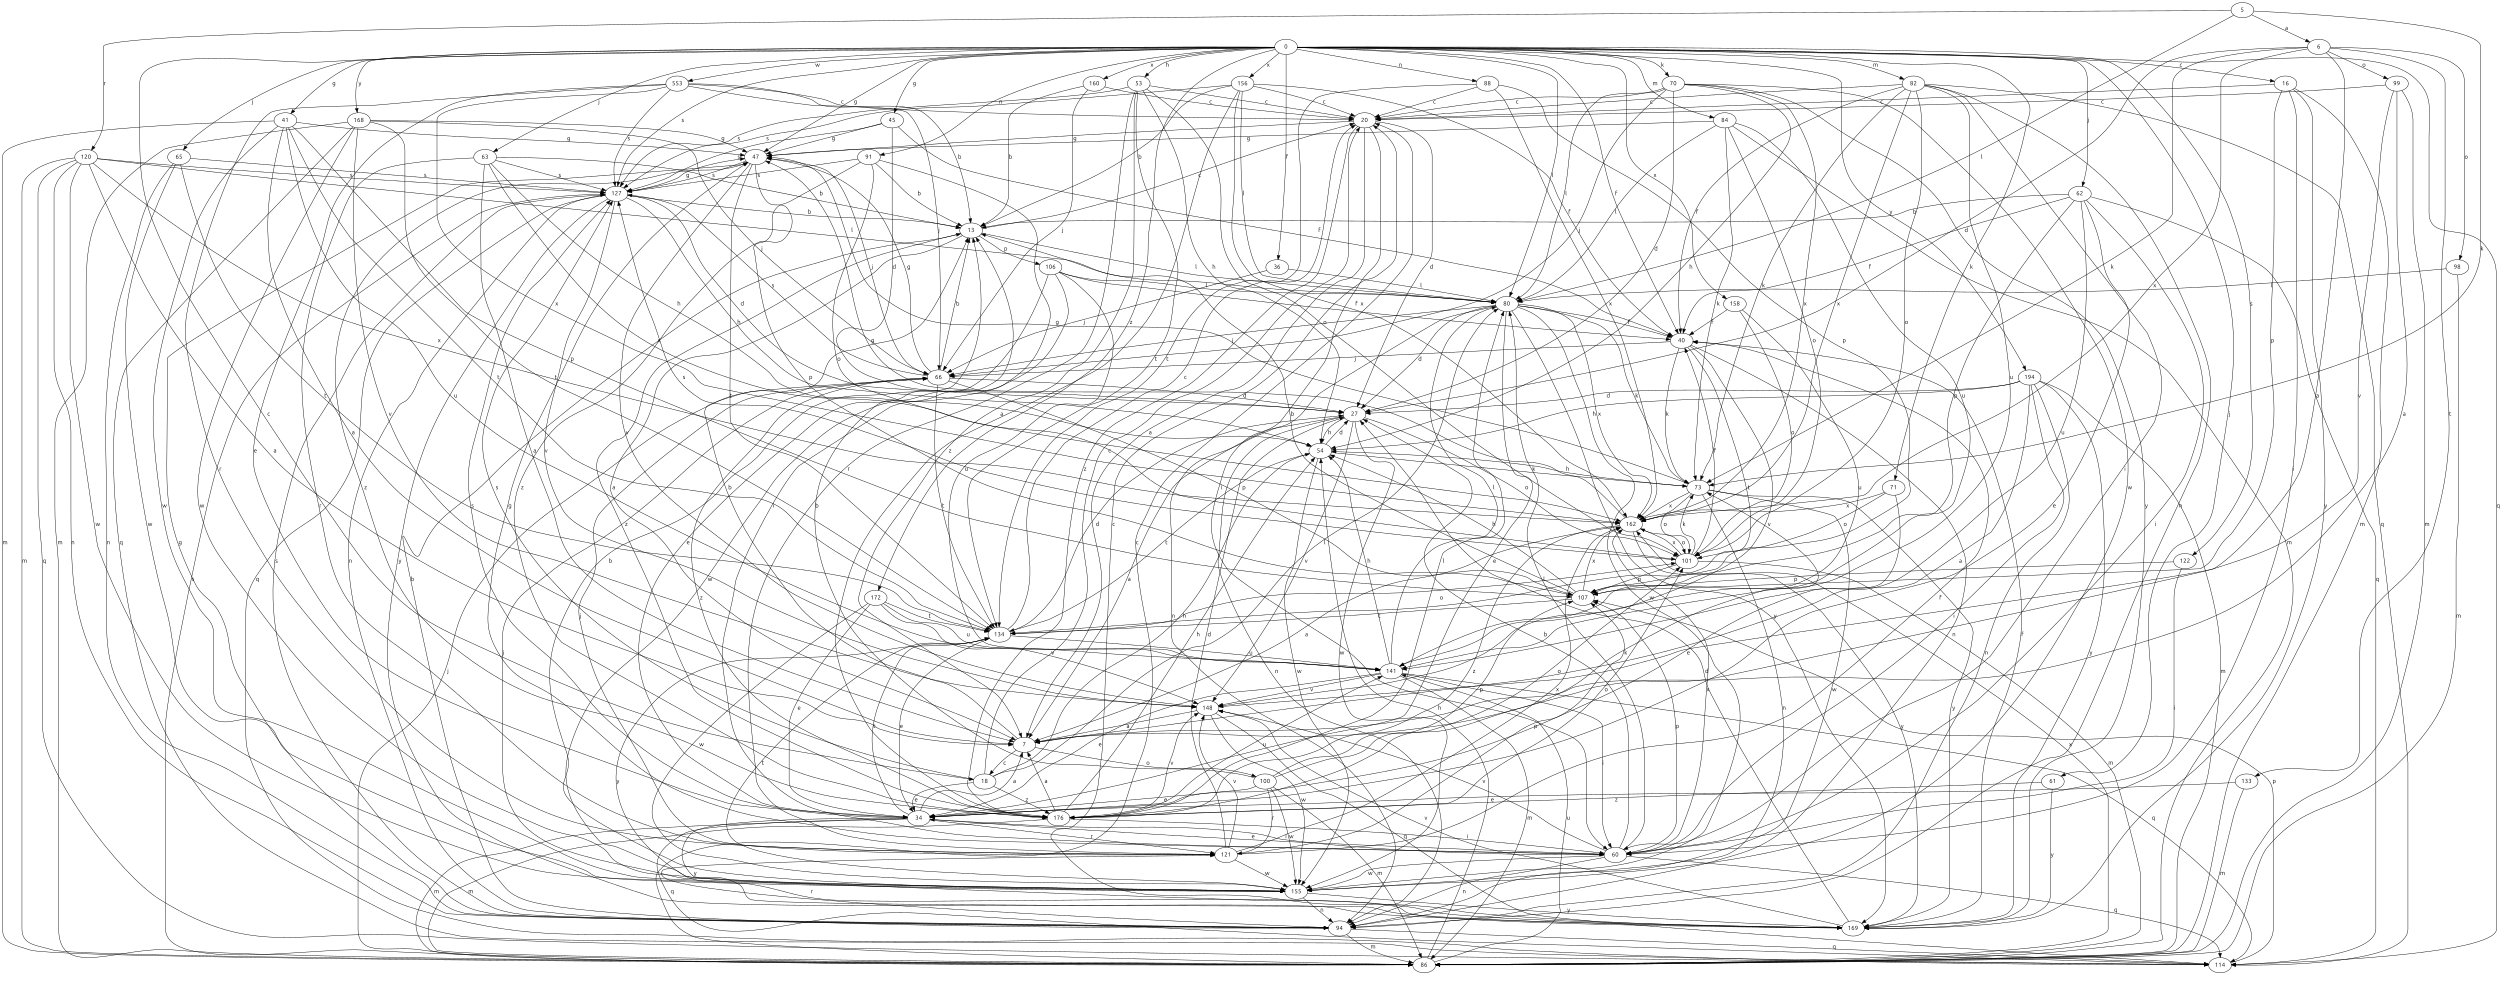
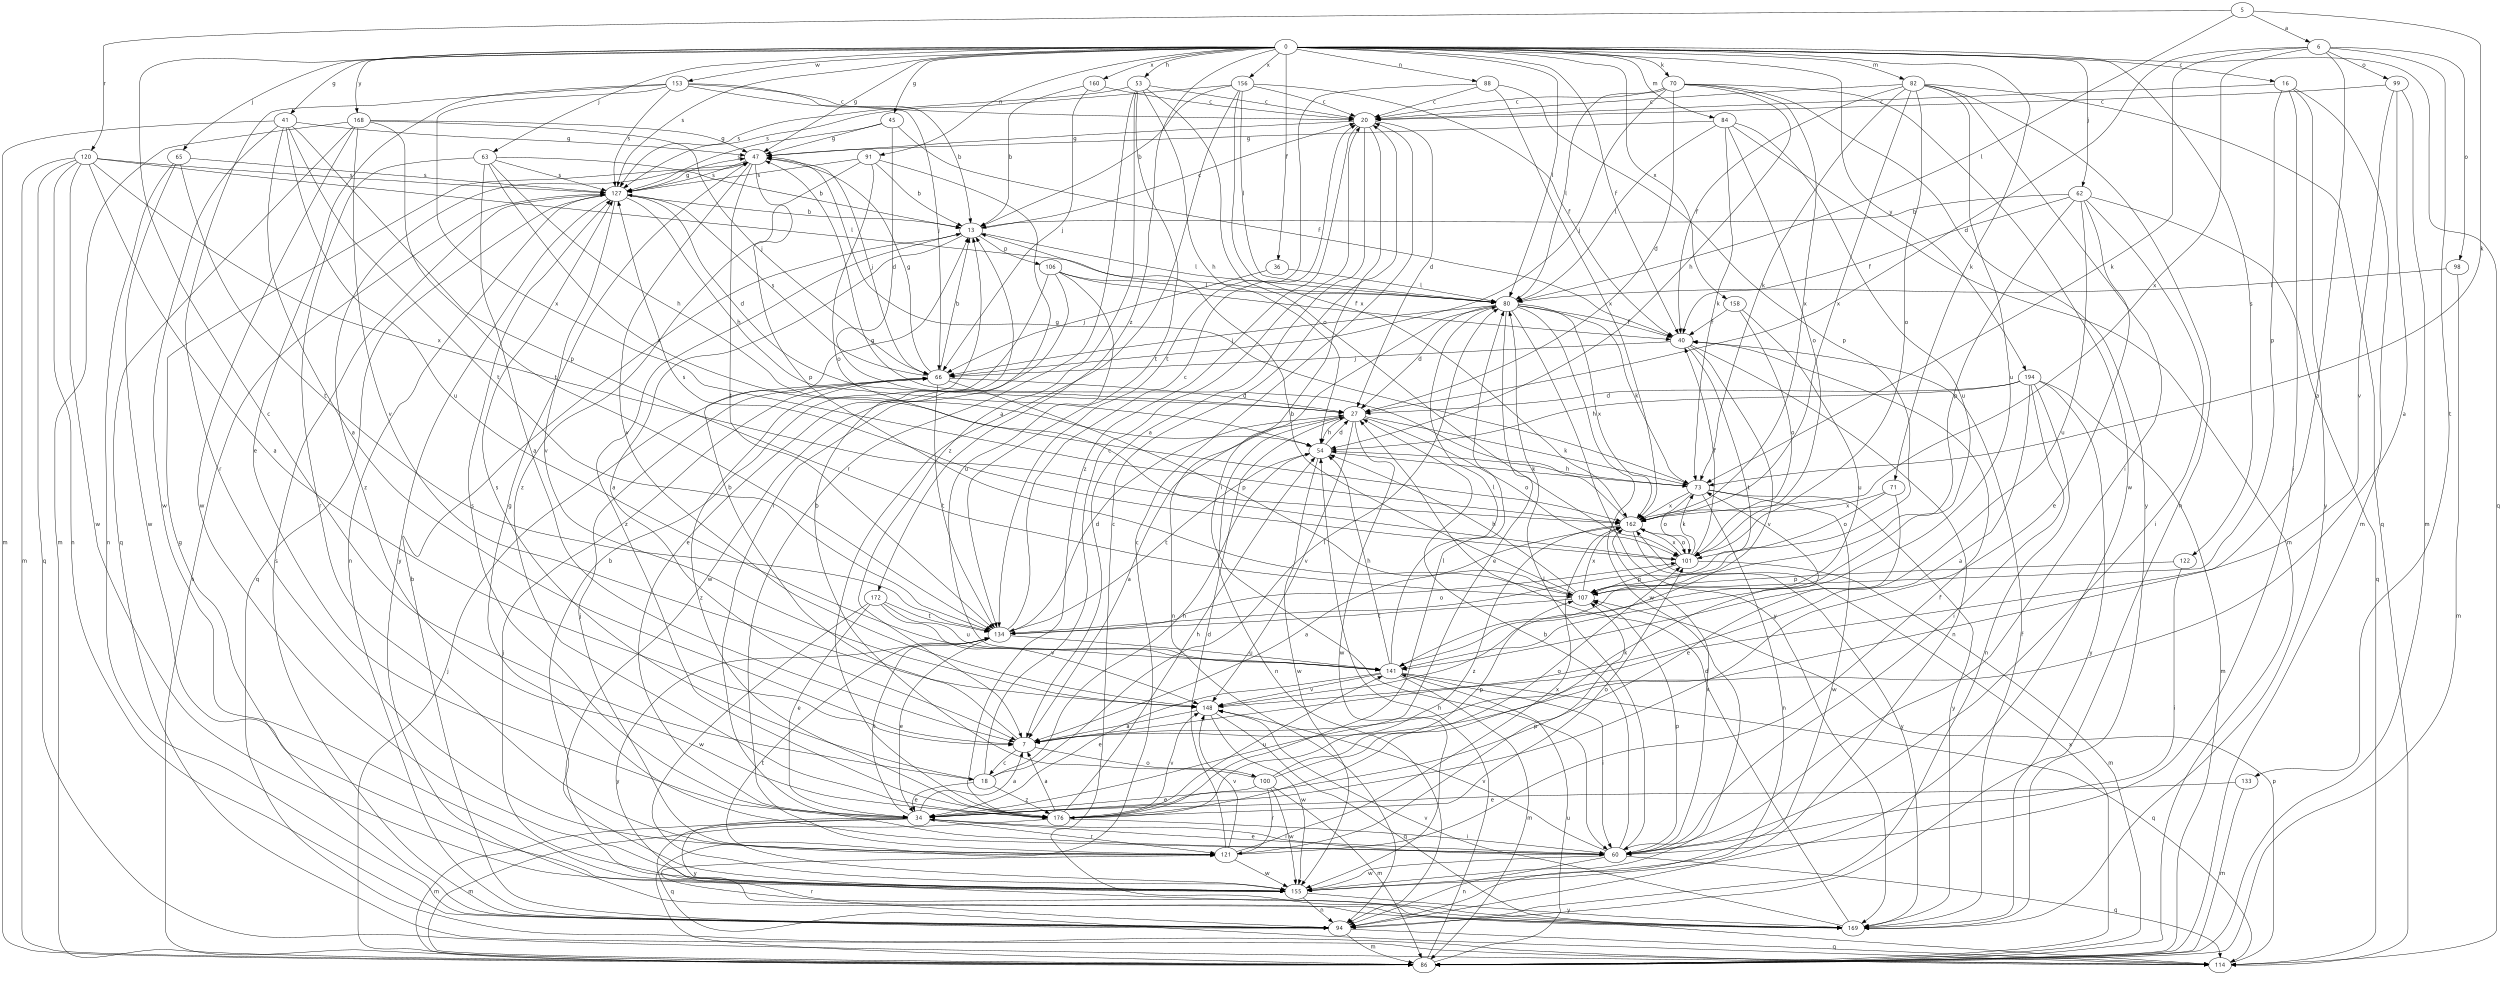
node "553": label "553" -> "153"
edge "40" -> "73": now "27" -> "73"
node "61": removed
